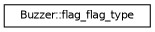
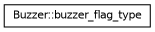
node "Buzzer::flag_flag_type": label "Buzzer::flag_flag_type" -> "Buzzer::buzzer_flag_type"
